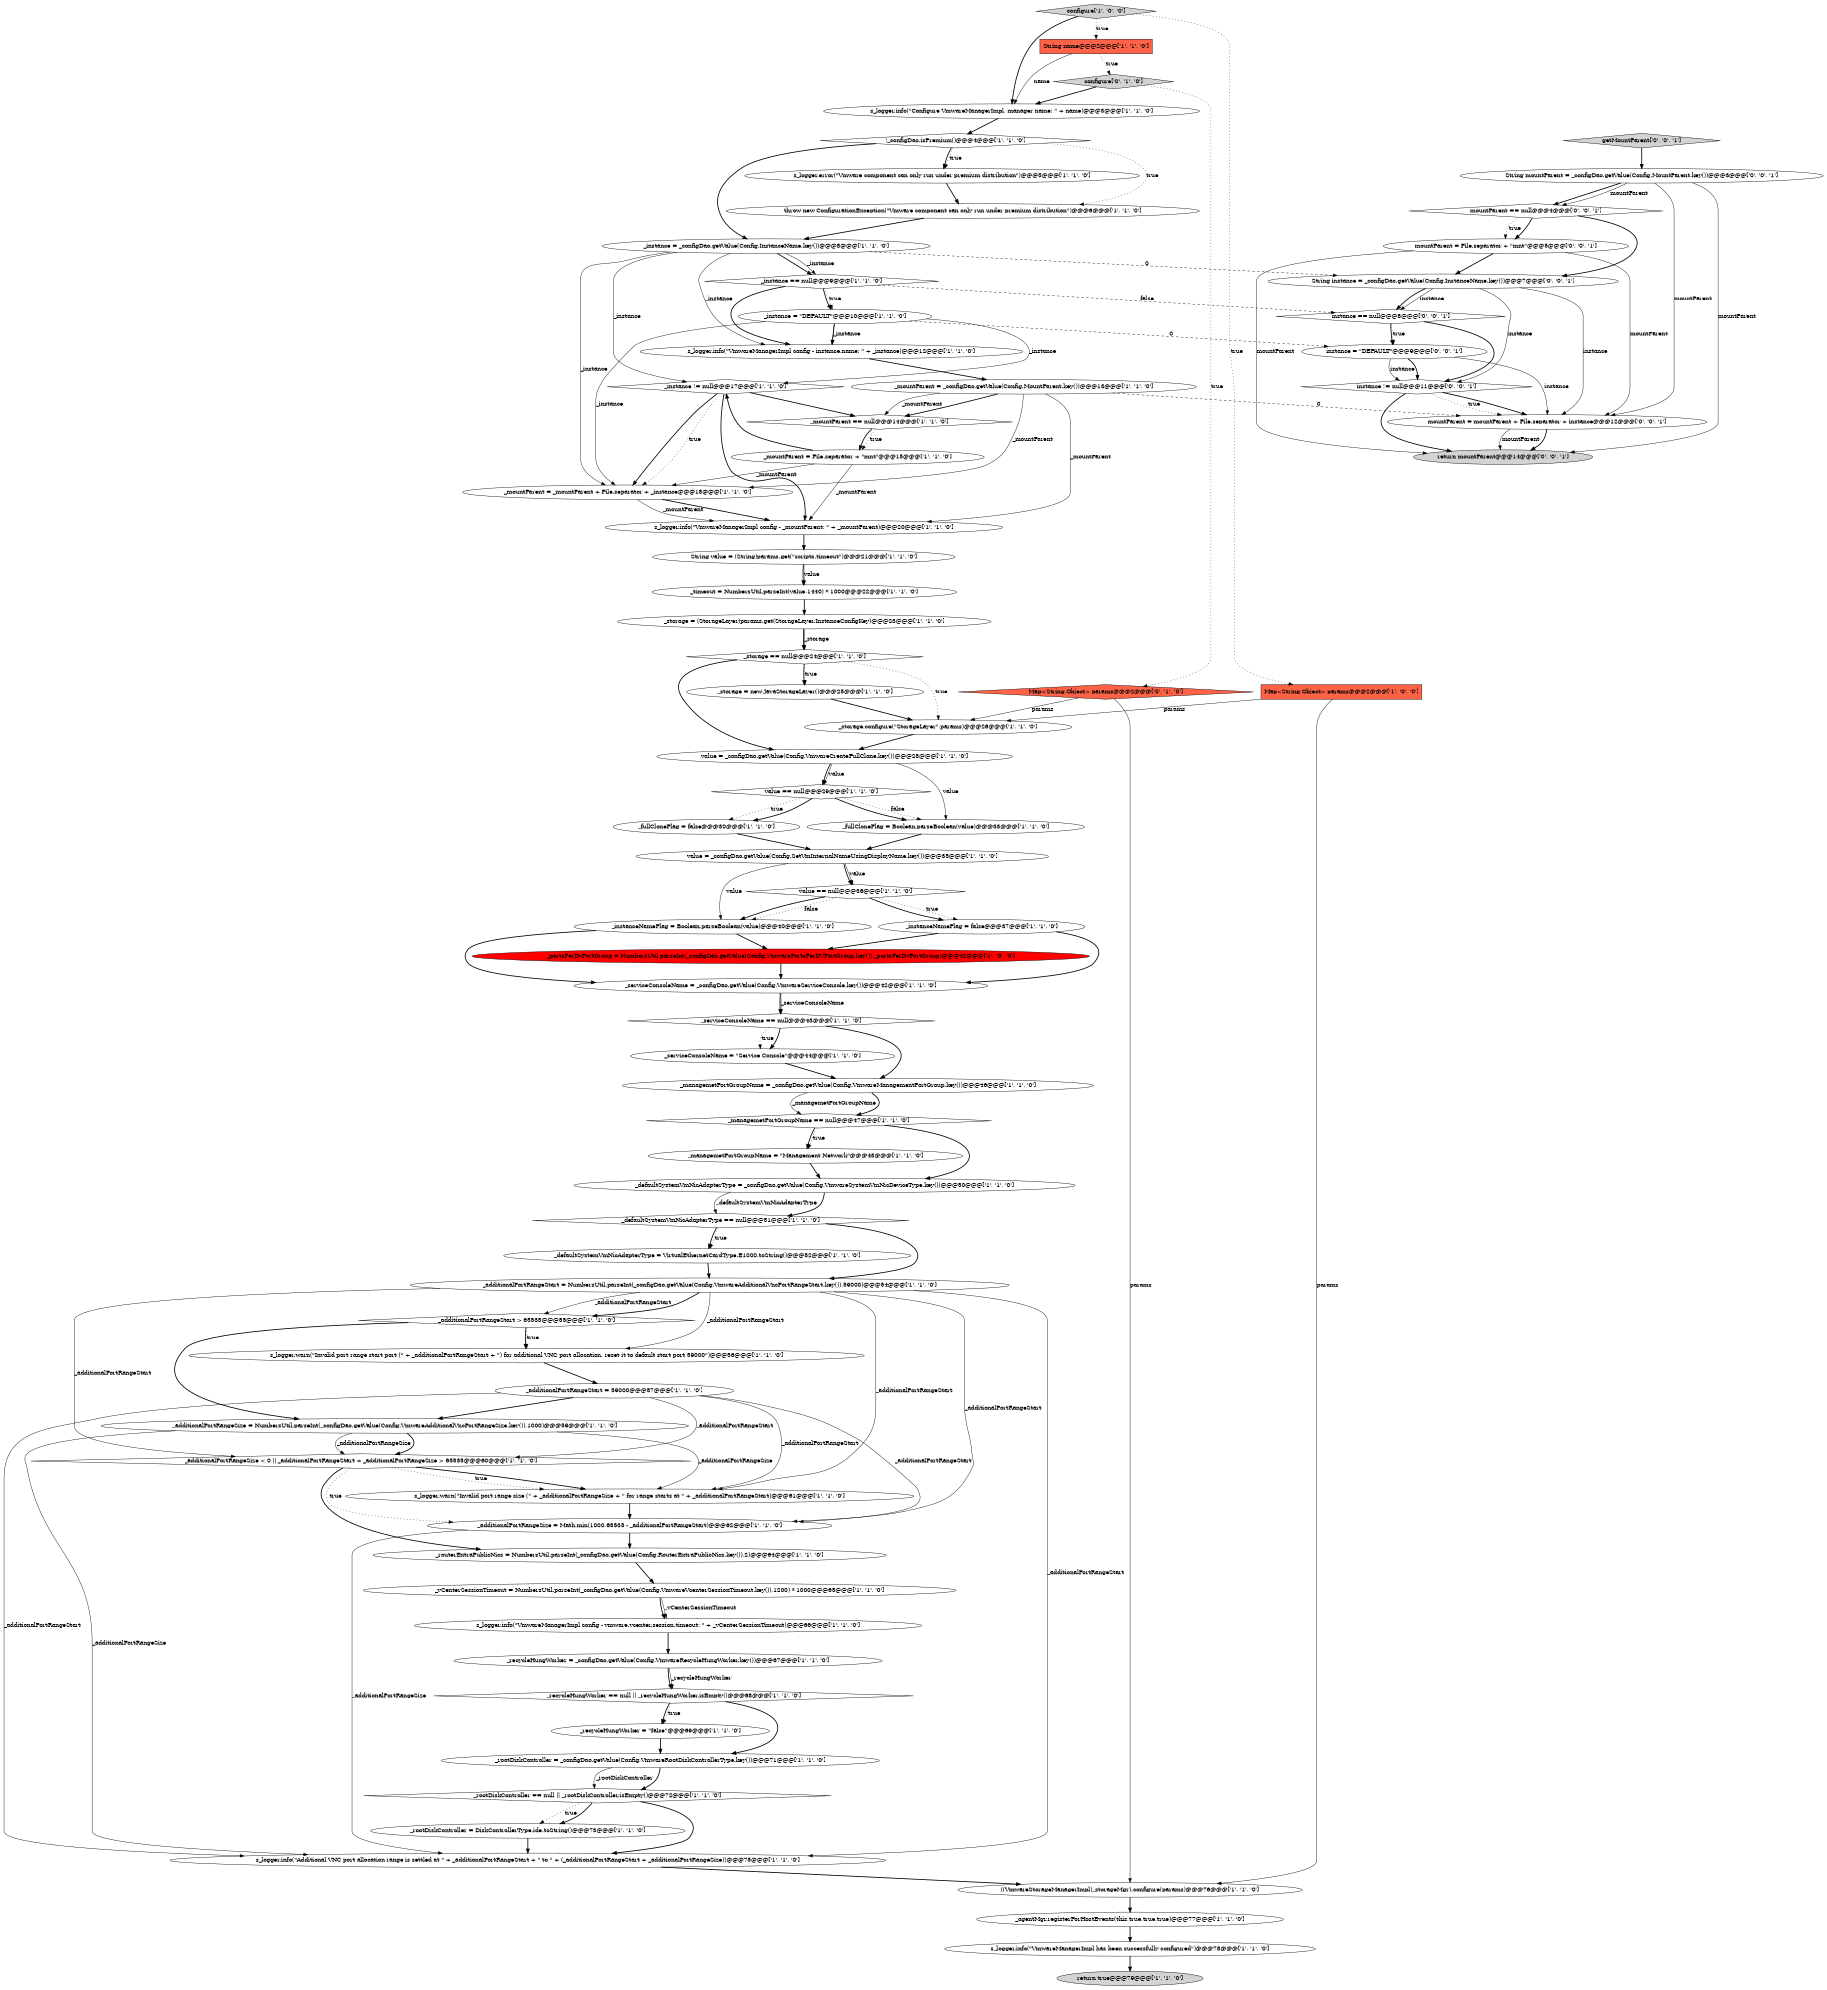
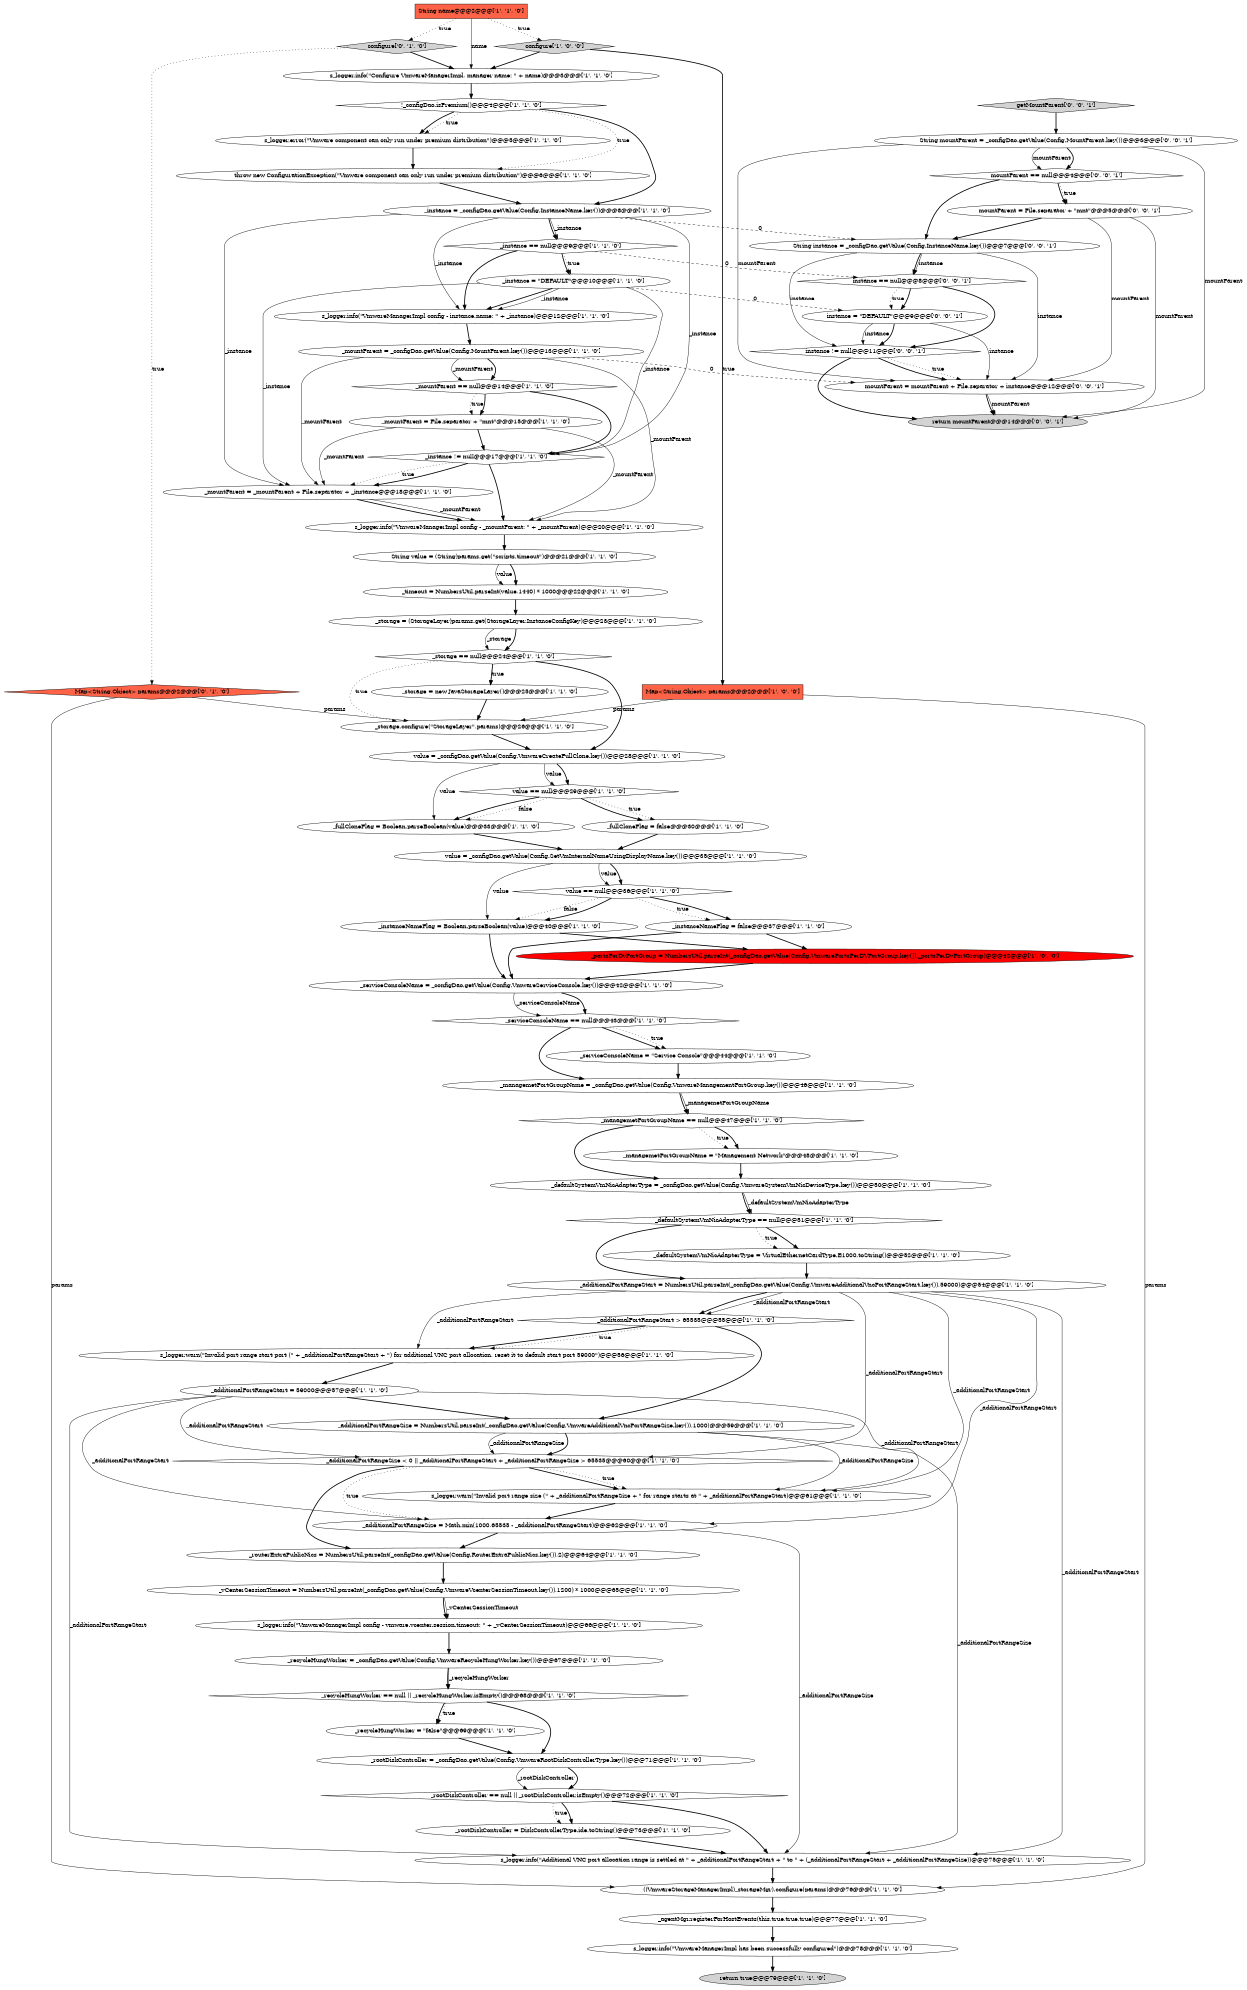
edge "configure['1', '0', '0']" -> "String name@@@2@@@['1', '1', '0']": reversed
edge "_instance == null@@@9@@@['1', '1', '0']" -> "instance == null@@@8@@@['0', '0', '1']": label "false" -> "0"
edge "configure['1', '0', '0']" -> "Map<String,Object> params@@@2@@@['1', '0', '0']": style dotted -> bold
edge "_instance != null@@@17@@@['1', '1', '0']" -> "_mountParent == null@@@14@@@['1', '1', '0']": reversed
